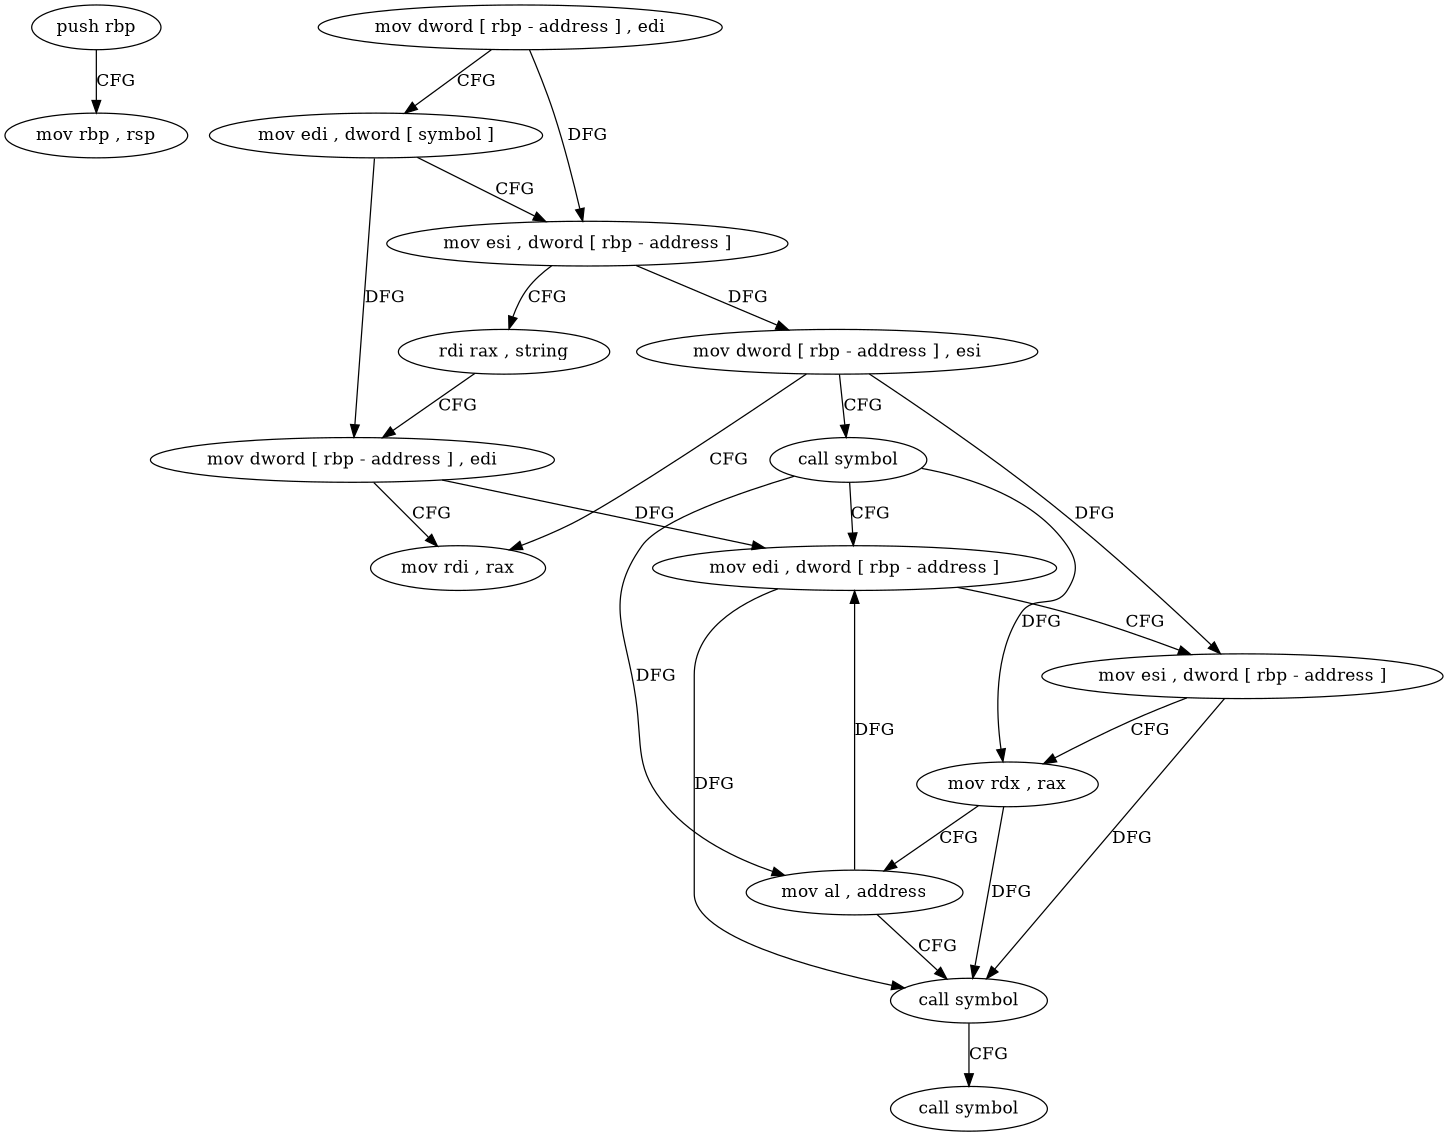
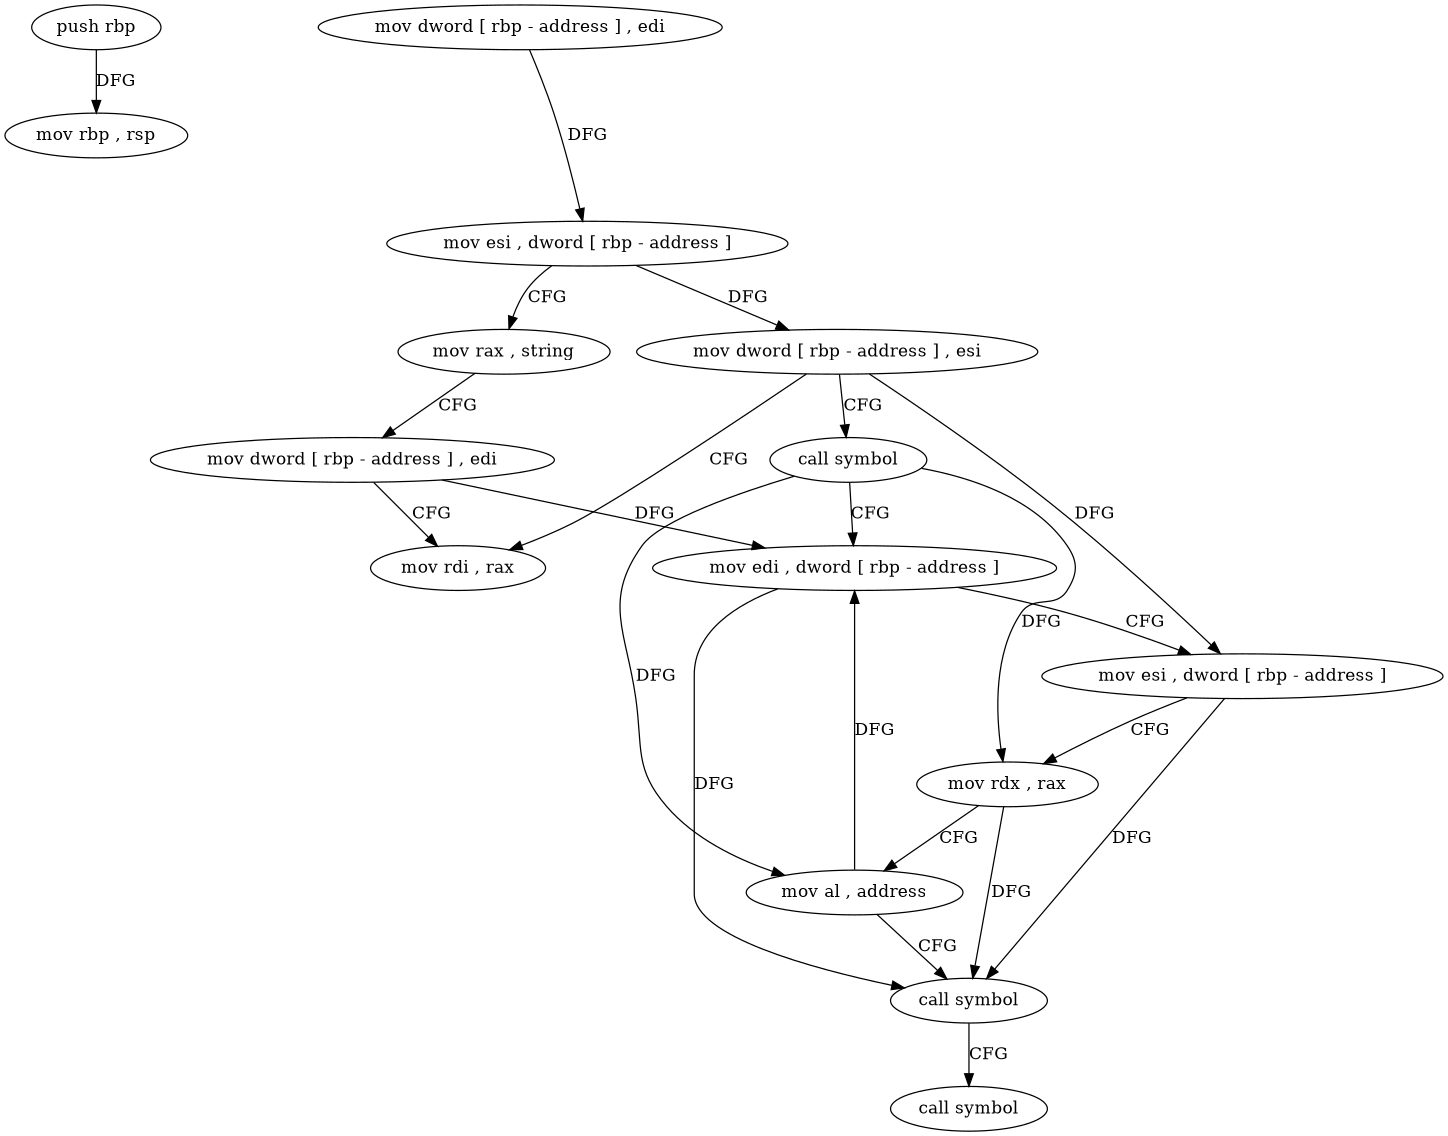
edge "push rbp" -> "mov rbp , rsp": label "CFG" -> "DFG"
node "mov edi , dword [ symbol ]": removed
node "rdi rax , string": label "rdi rax , string" -> "mov rax , string"
